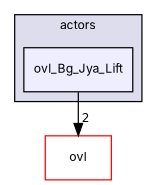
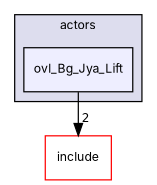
node "ovl": label "ovl" -> "include"
